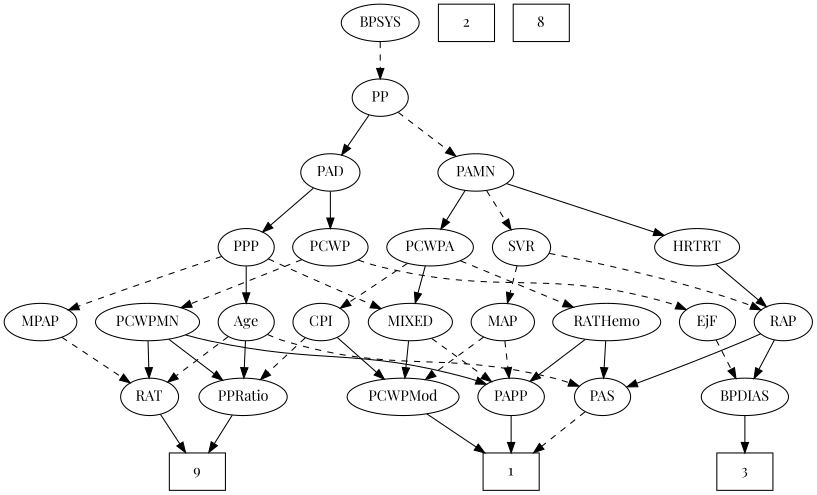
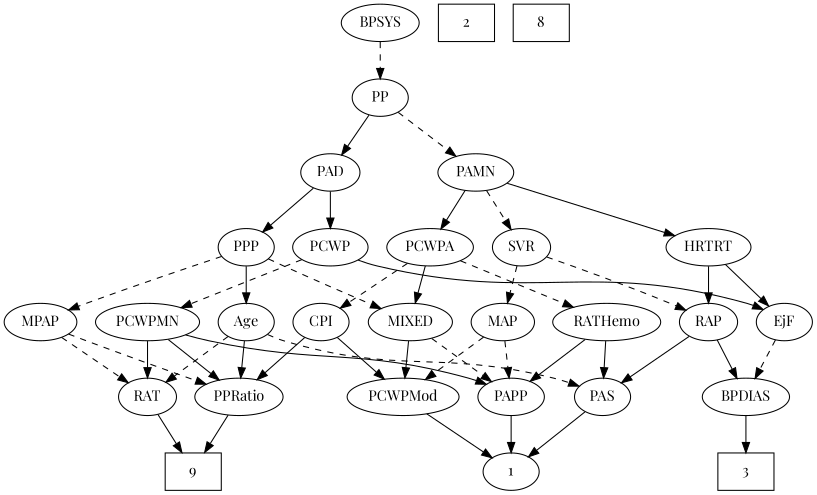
edge "HRTRT" -> "EjF": added
edge "PCWP" -> "EjF": style dashed -> solid
edge "MPAP" -> "PPRatio": added
edge "CPI" -> "PPRatio": style dashed -> solid
edge "PAS" -> "1": style dashed -> solid
node "1": shape box -> ellipse
